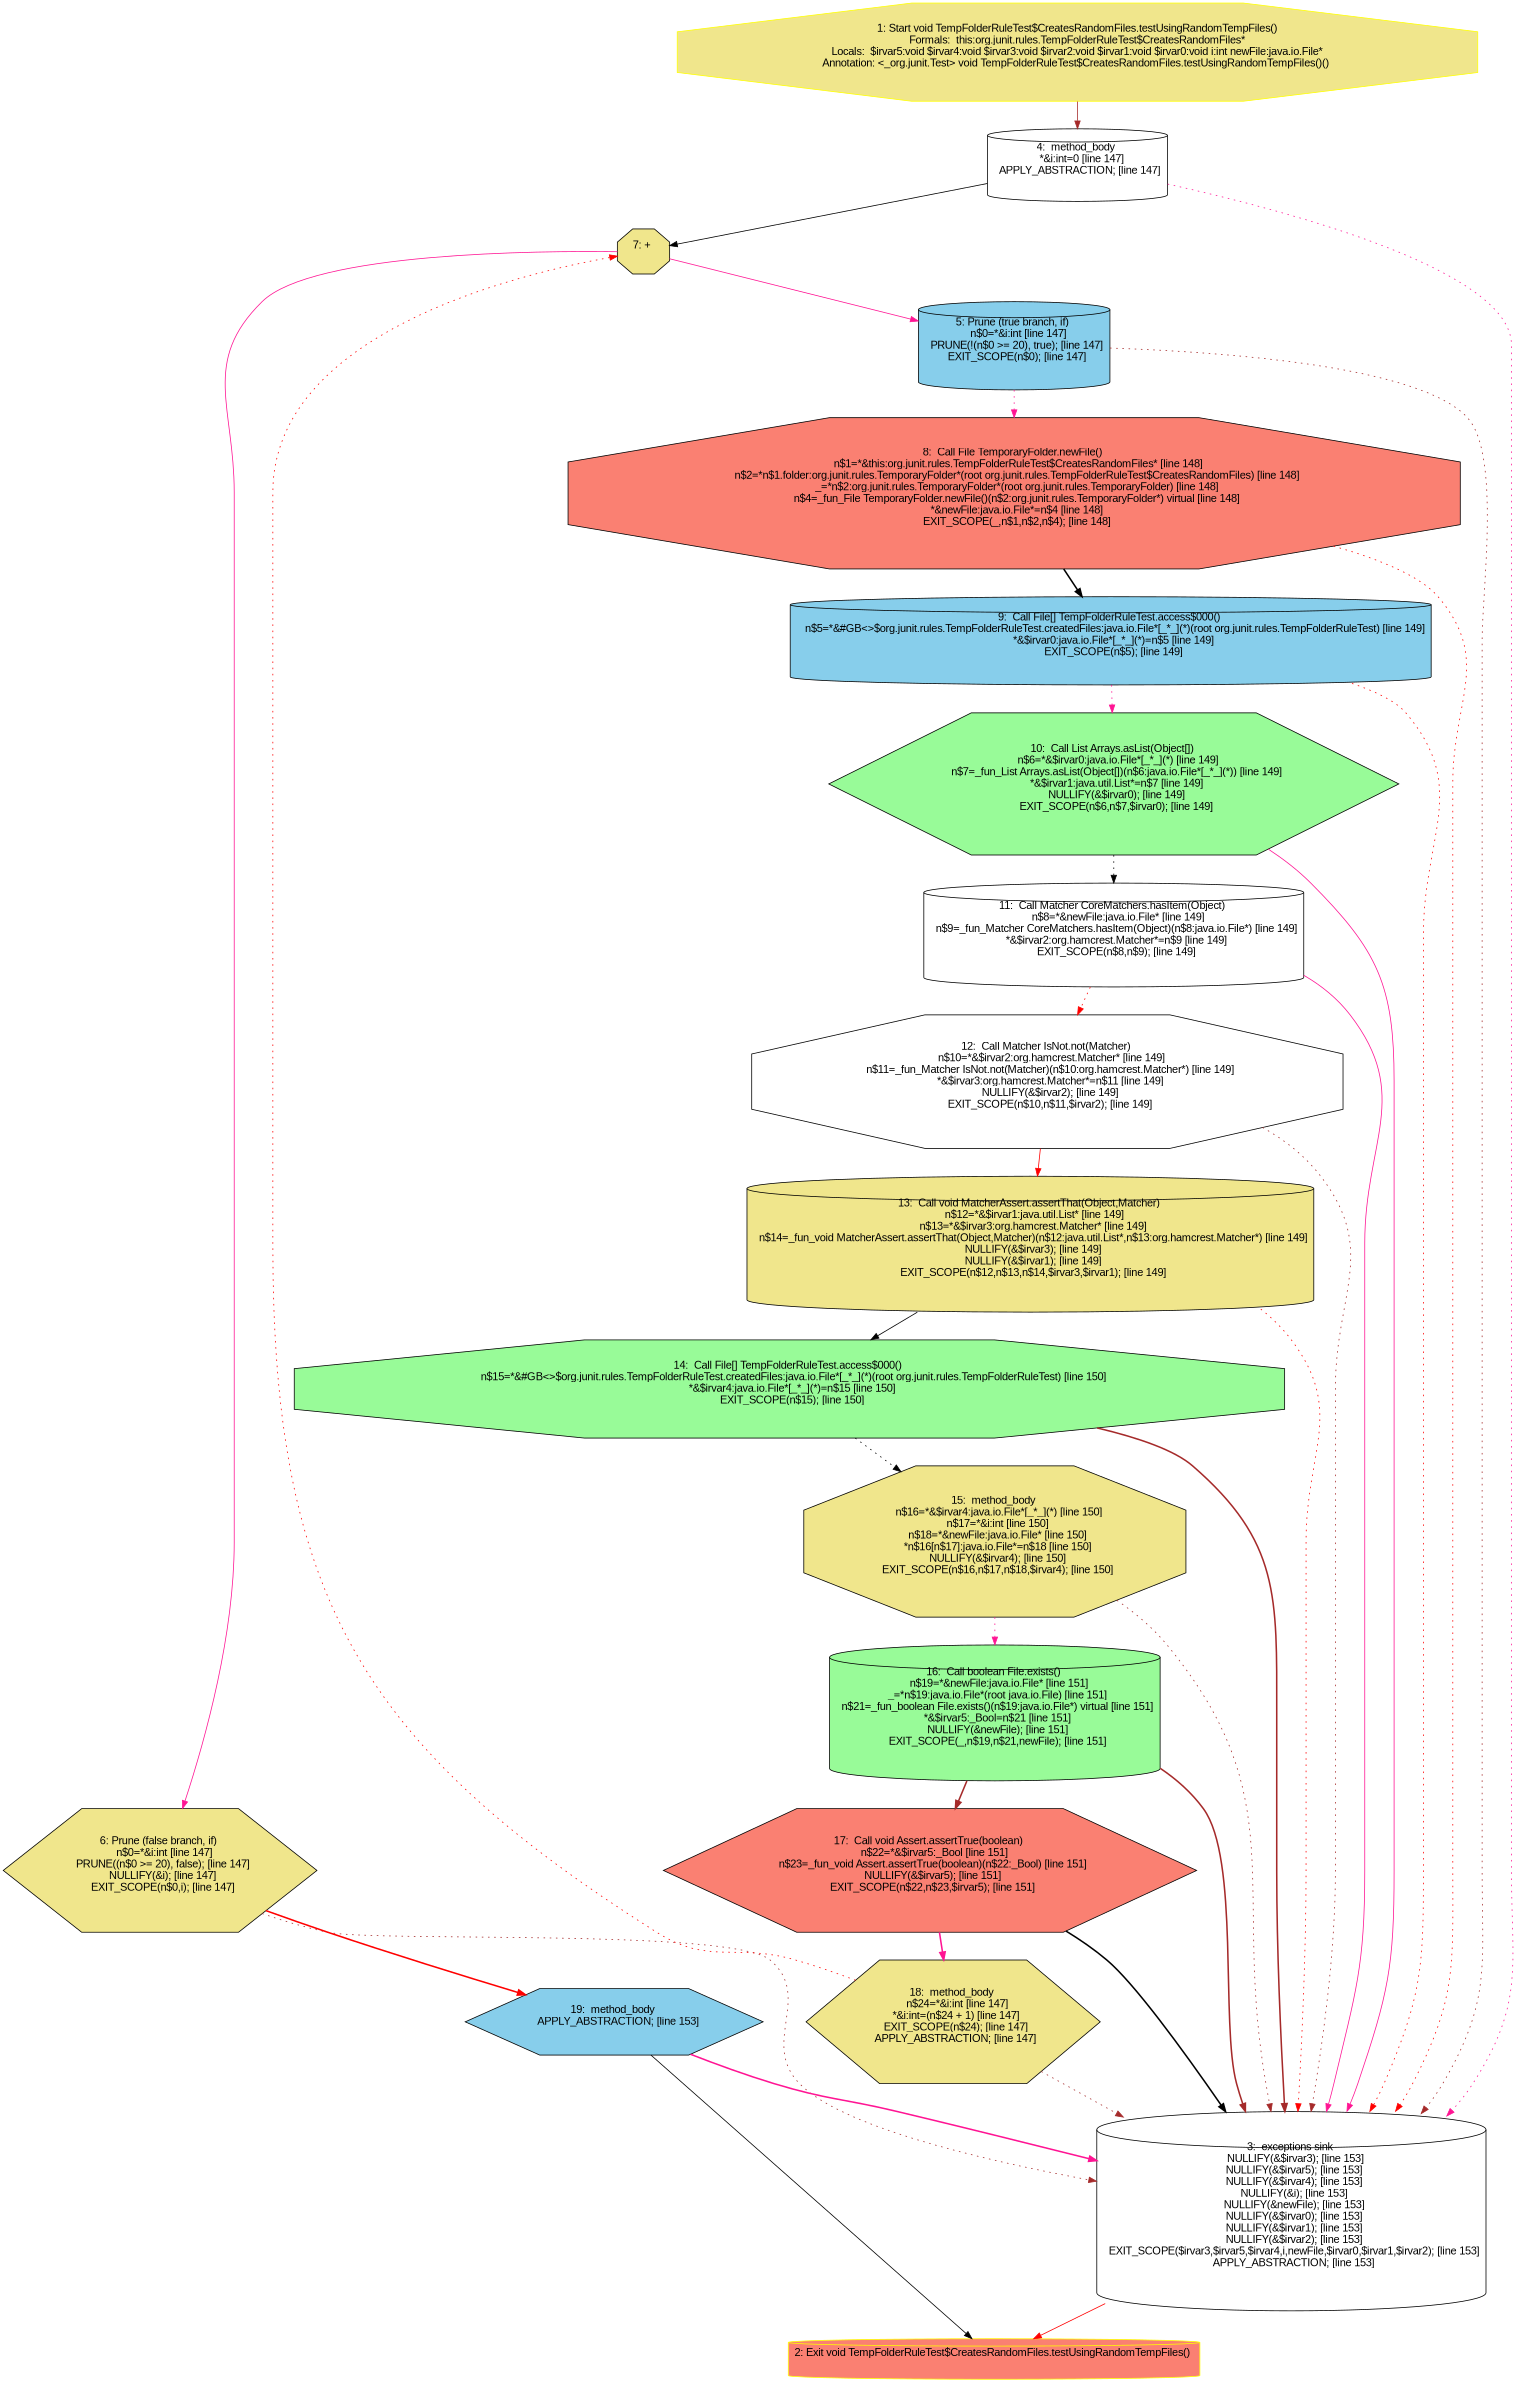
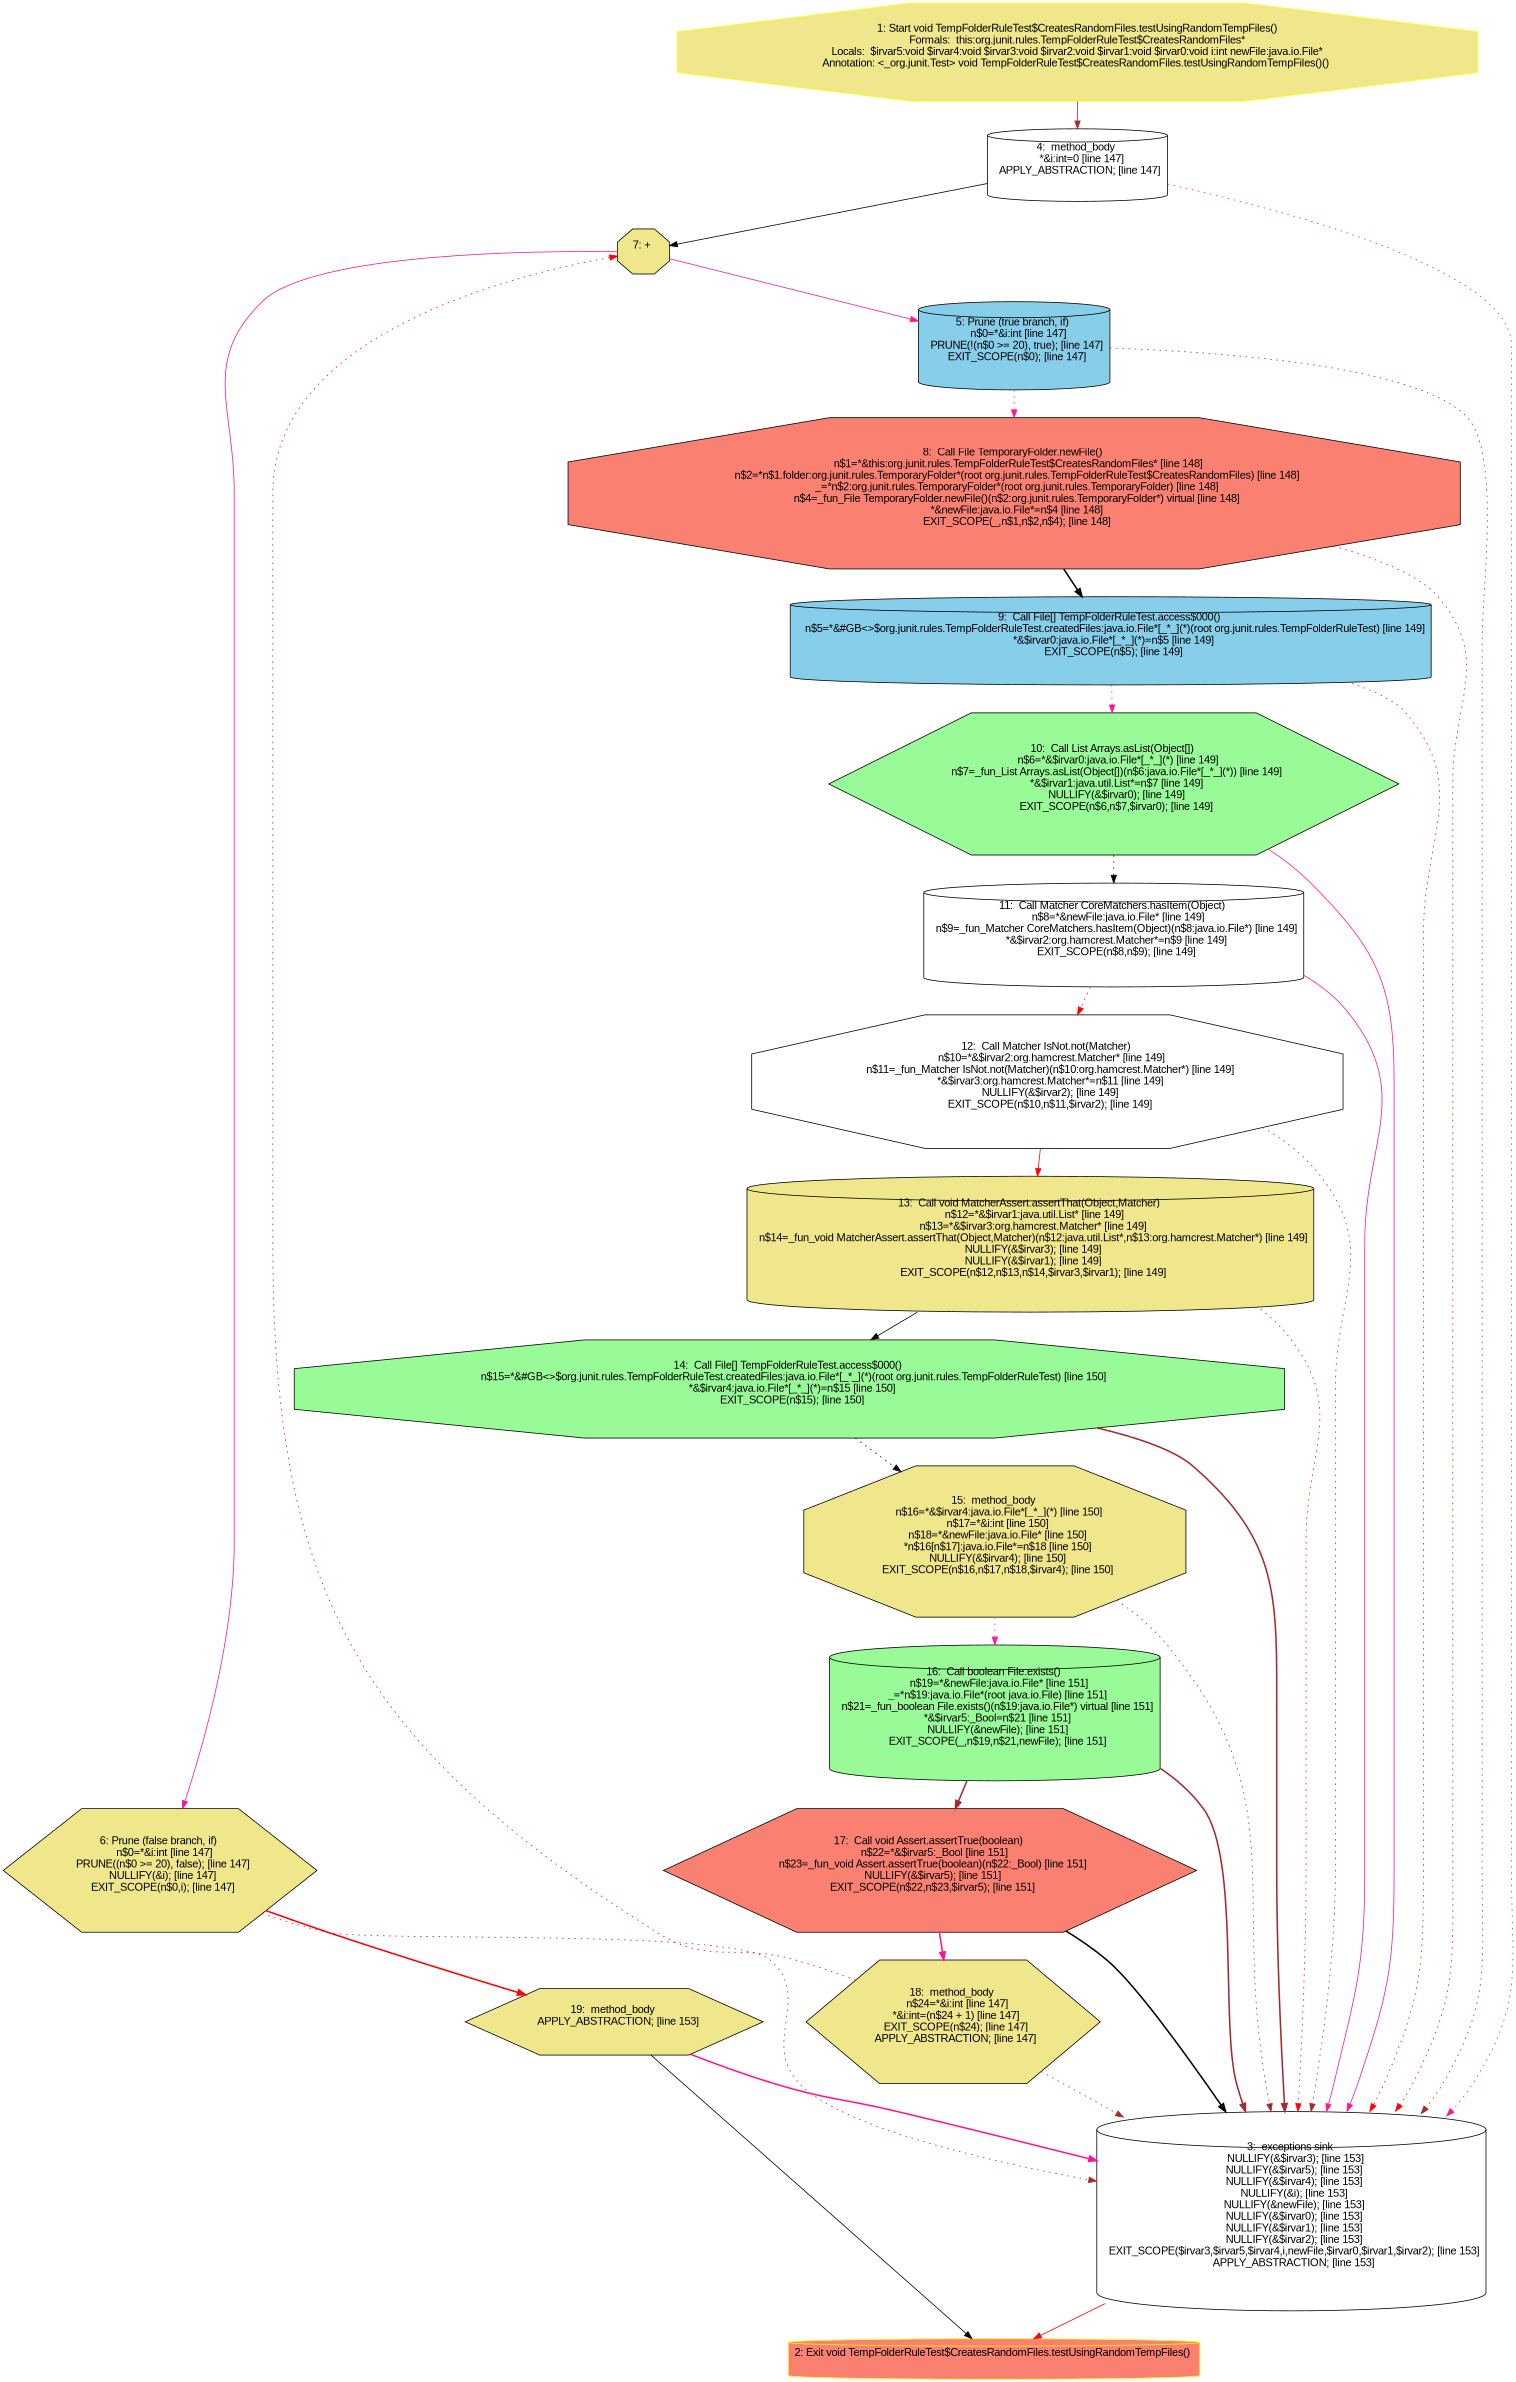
node "19:  method_body APPLY_ABSTRACTION; [line 153]": fillcolor skyblue -> khaki
